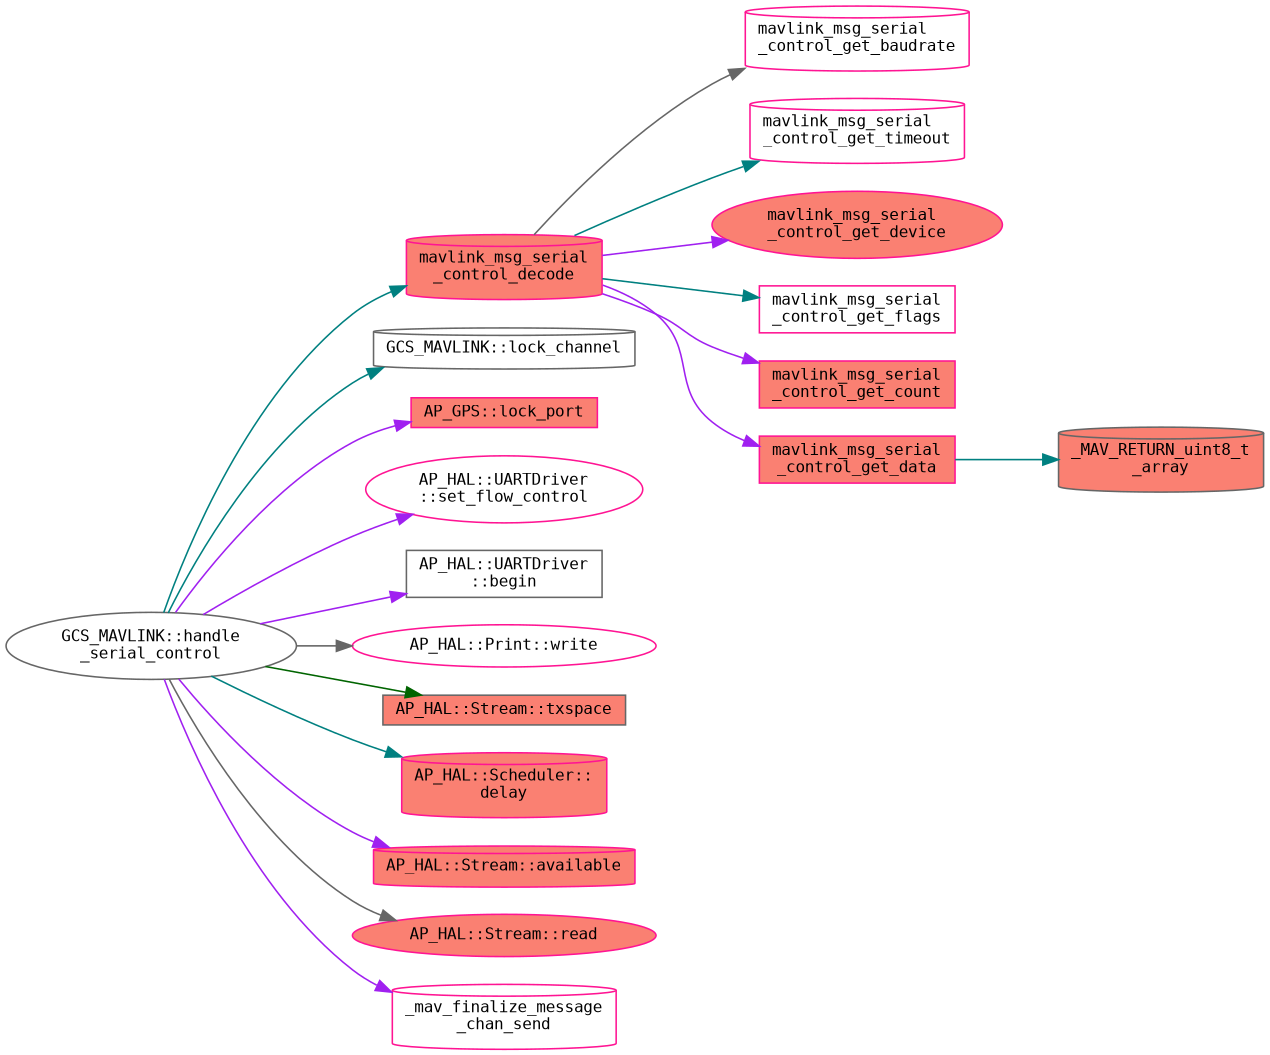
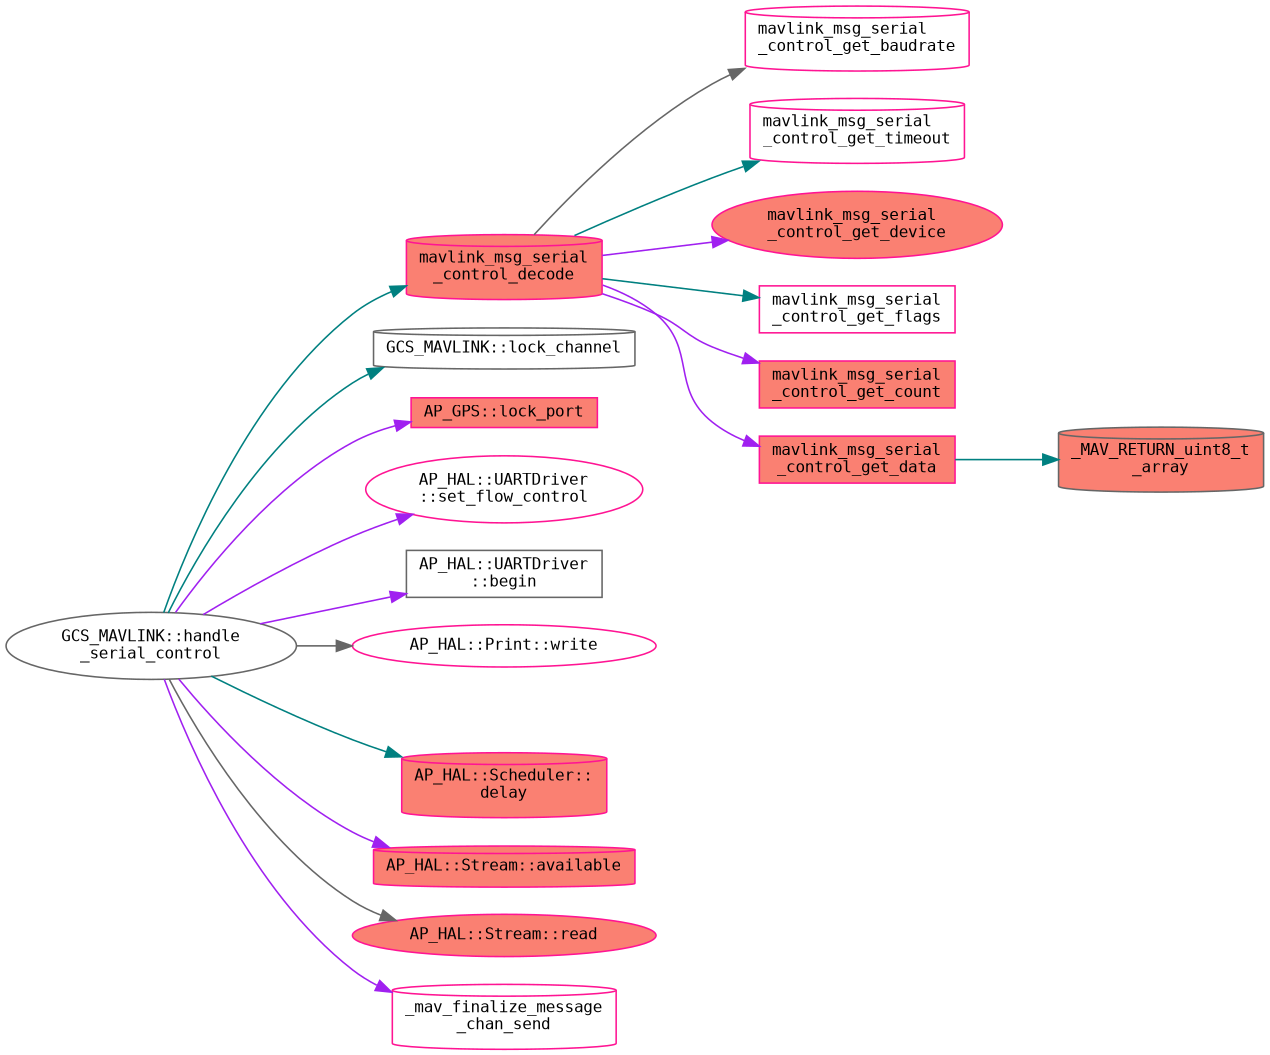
node "AP_HAL::Stream::txspace": removed
